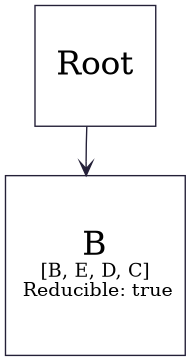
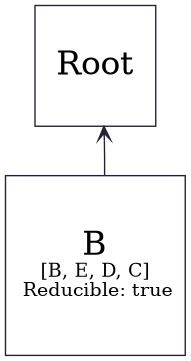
edge "Root" -> "B": reversed
